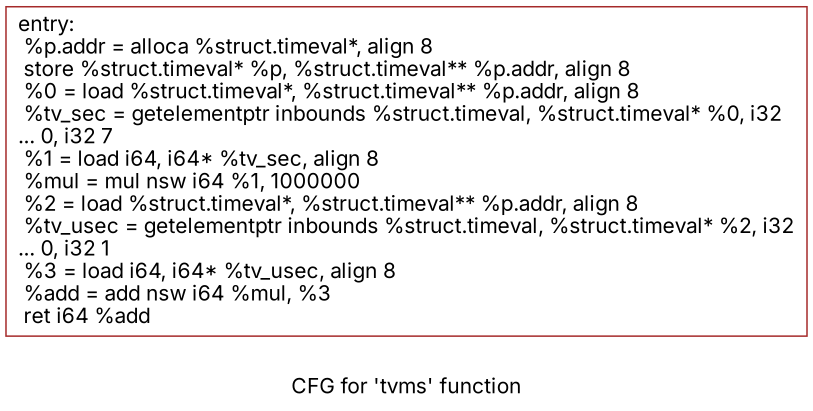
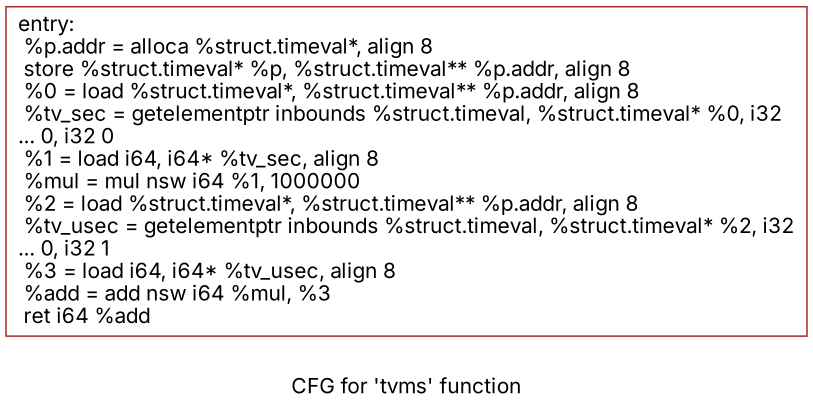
node "entry:": text "... 0, i32 7" -> "... 0, i32 0"
